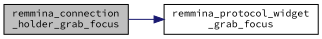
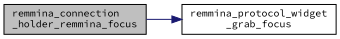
node "remmina_connection _holder_grab_focus": label "remmina_connection _holder_grab_focus" -> "remmina_connection _holder_remmina_focus"
